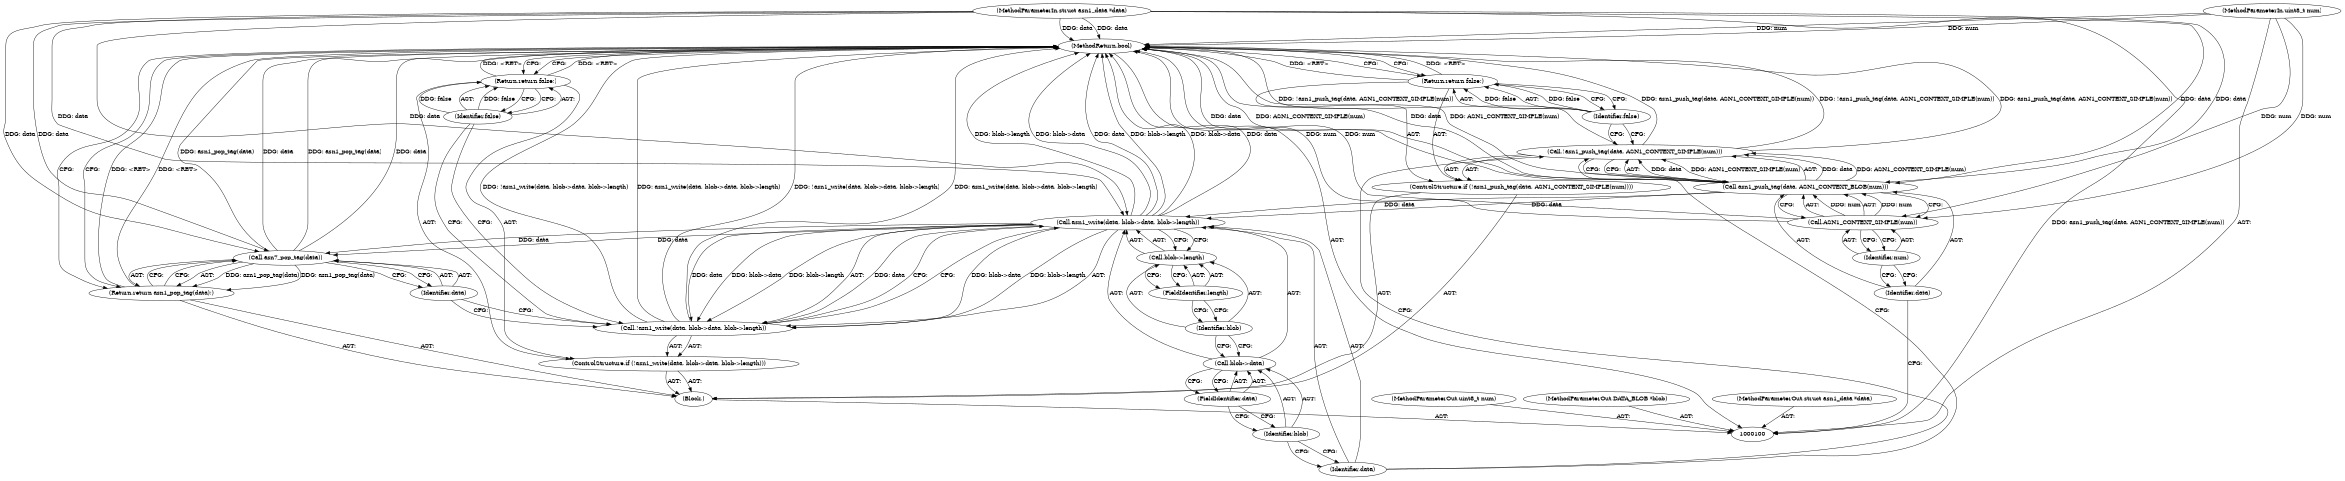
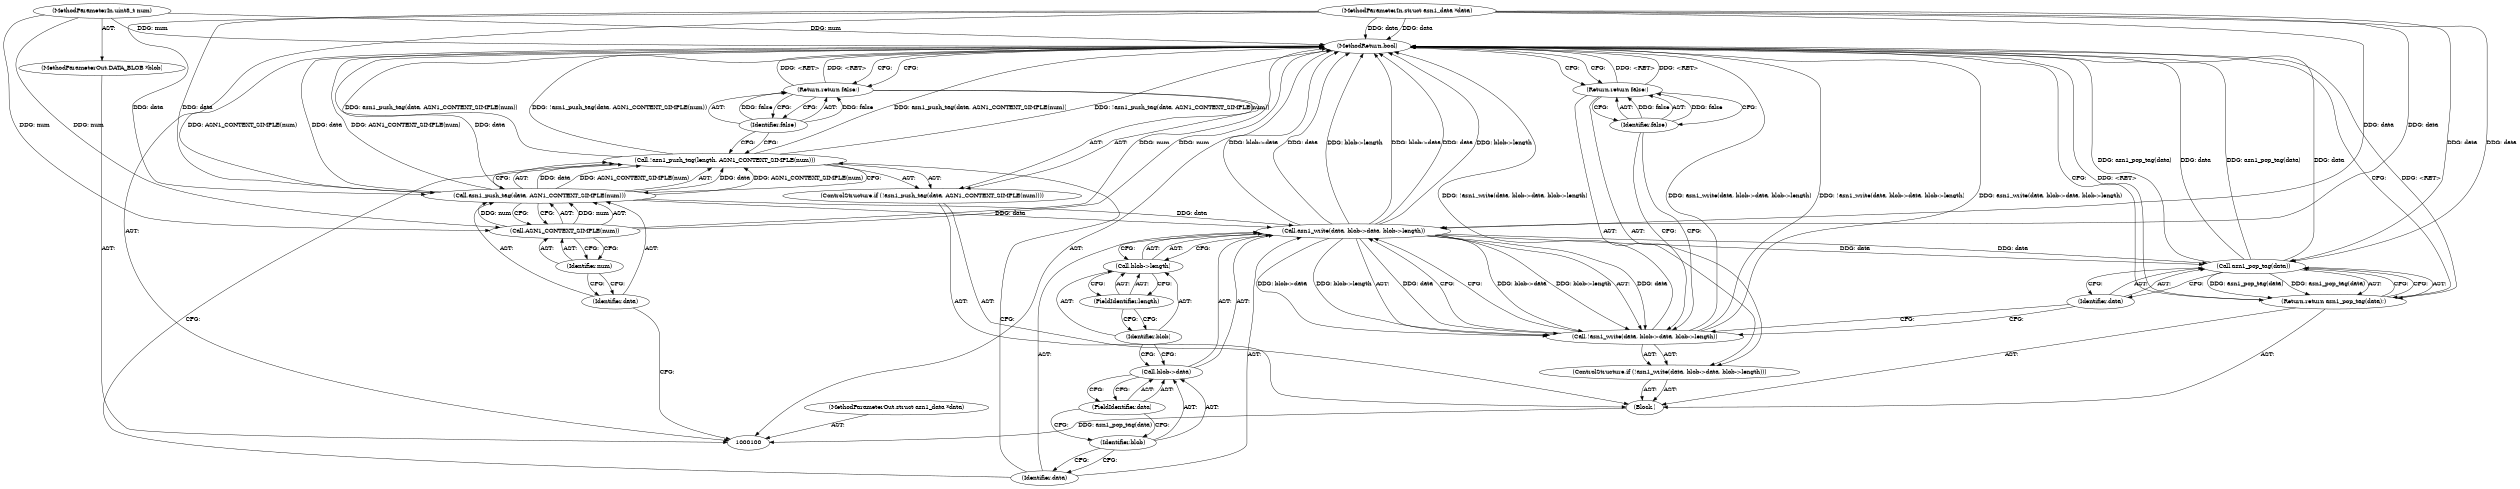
node "(Call,!asn1_push_tag(data, ASN1_CONTEXT_SIMPLE(num)))": label "(Call,!asn1_push_tag(data, ASN1_CONTEXT_SIMPLE(num)))" -> "(Call,!asn1_push_tag(length, ASN1_CONTEXT_SIMPLE(num)))"
node "(Call,asn1_push_tag(data, ASN1_CONTEXT_BLOB(num)))": label "(Call,asn1_push_tag(data, ASN1_CONTEXT_BLOB(num)))" -> "(Call,asn1_push_tag(data, ASN1_CONTEXT_SIMPLE(num)))"
edge "(MethodParameterIn,struct asn1_data *data)" -> "1000100": label "DDG: asn1_push_tag(data, ASN1_CONTEXT_SIMPLE(num))" -> "AST: "
node "(Call,asn7_pop_tag(data))": label "(Call,asn7_pop_tag(data))" -> "(Call,asn1_pop_tag(data))"
edge "(MethodParameterIn,uint8_t num)" -> "1000100": now "(MethodParameterIn,uint8_t num)" -> "(MethodParameterOut,DATA_BLOB *blob)"
node "(MethodParameterOut,uint8_t num)": removed
edge "(Block,)" -> "1000100": label "AST: " -> "DDG: asn1_pop_tag(data)"
